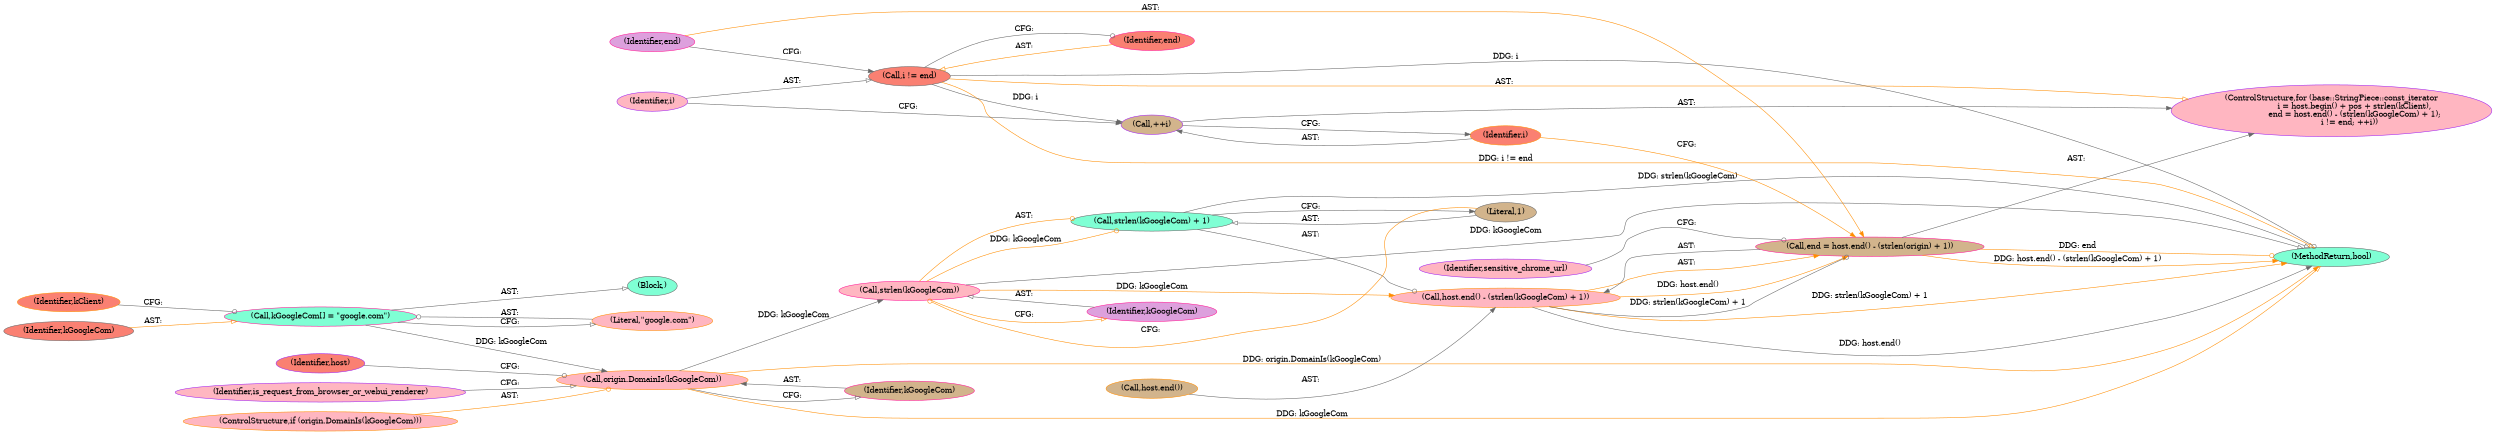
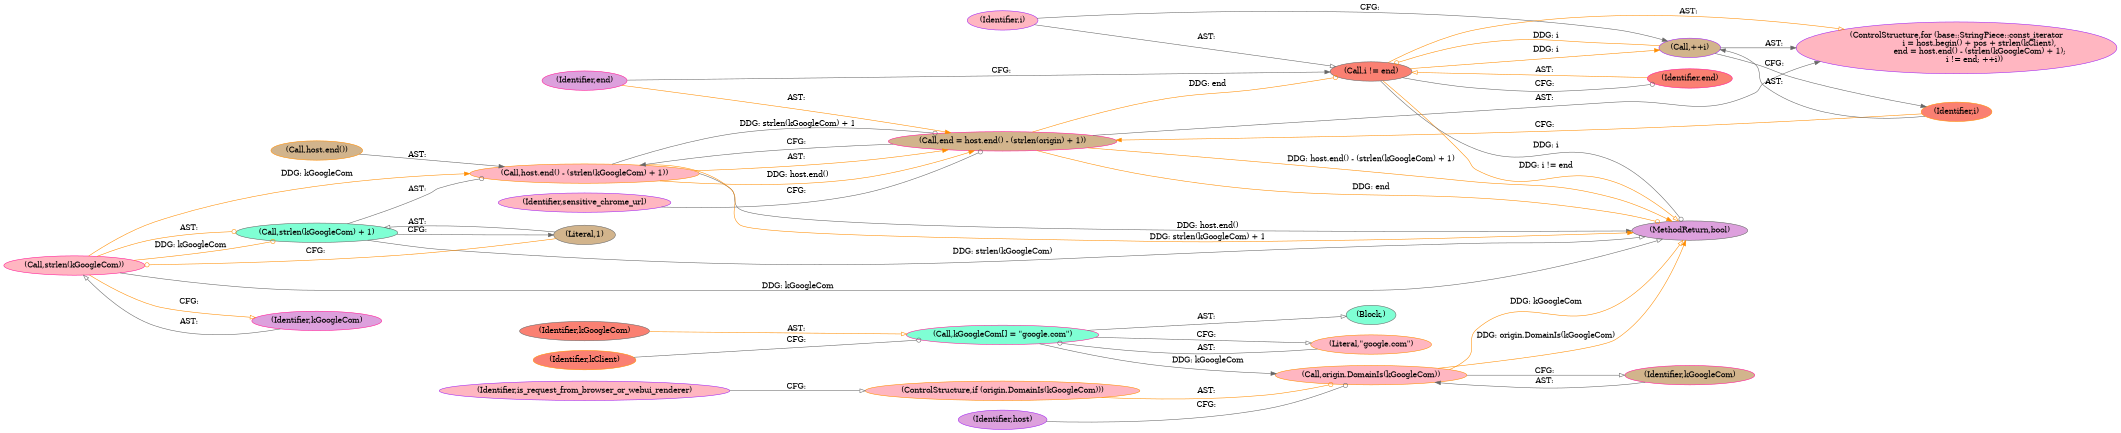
edge "(Call,++i)" -> "(Call,i != end)": added, label "DDG: i"
edge "(Call,end = host.end() - (strlen(origin) + 1))" -> "(Call,i != end)": added, label "DDG: end"
edge "(Call,i != end)" -> "(Call,++i)": color gray40 -> darkorange
edge "(Call,end = host.end() - (strlen(origin) + 1))" -> "(Call,host.end() - (strlen(kGoogleCom) + 1))": label "AST: " -> "CFG: "
node "(MethodReturn,bool)": fillcolor aquamarine -> plum
edge "(Call,origin.DomainIs(kGoogleCom))" -> "(Call,strlen(kGoogleCom))": removed, label "DDG: kGoogleCom"
node "(Identifier,host)": fillcolor salmon -> plum
edge "(Identifier,is_request_from_browser_or_webui_renderer)" -> "(Call,origin.DomainIs(kGoogleCom))": now "(Identifier,is_request_from_browser_or_webui_renderer)" -> "(ControlStructure,if (origin.DomainIs(kGoogleCom)))"
